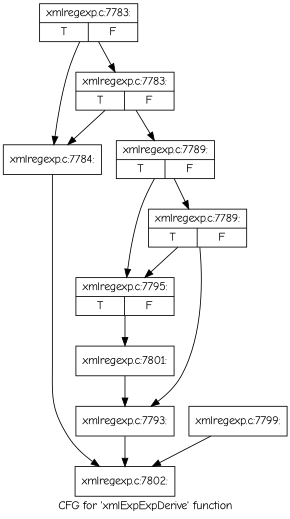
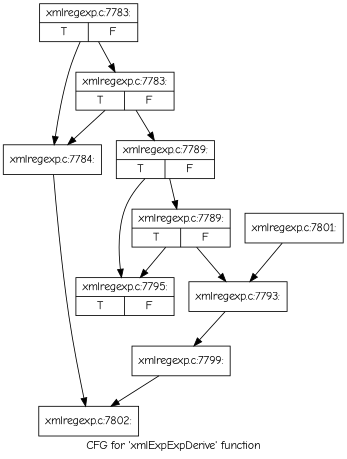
edge "xmlregexp.c:7795:" -> "xmlregexp.c:7801:": removed
edge "xmlregexp.c:7793:" -> "xmlregexp.c:7802:": now "xmlregexp.c:7793:" -> "xmlregexp.c:7799:"
